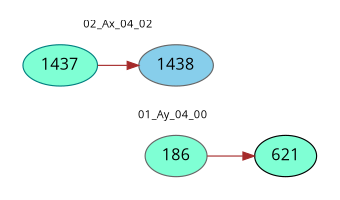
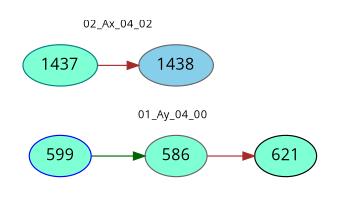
node "599": added
node "186": label "186" -> "586"
